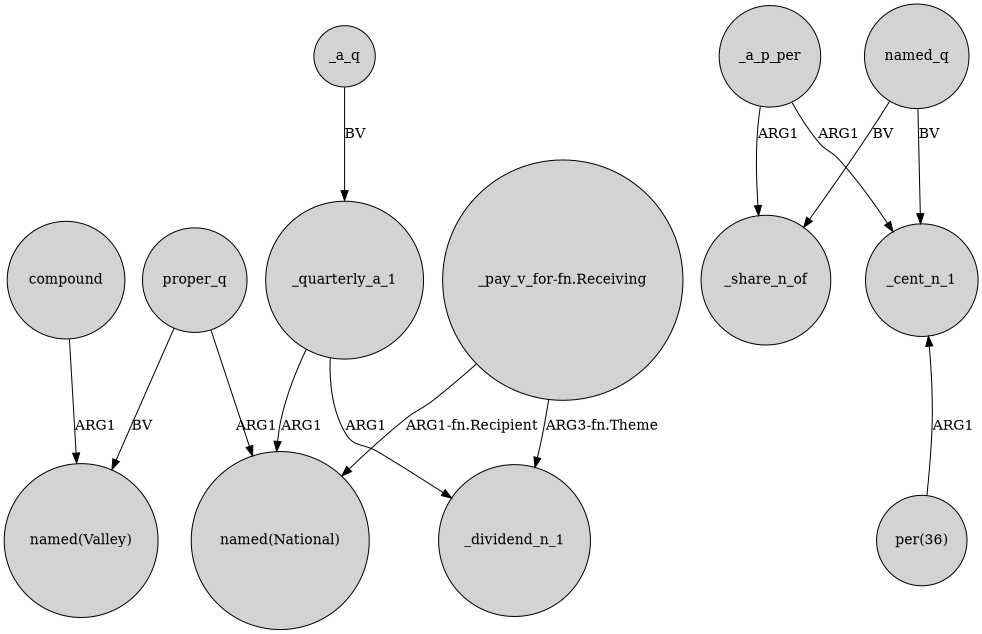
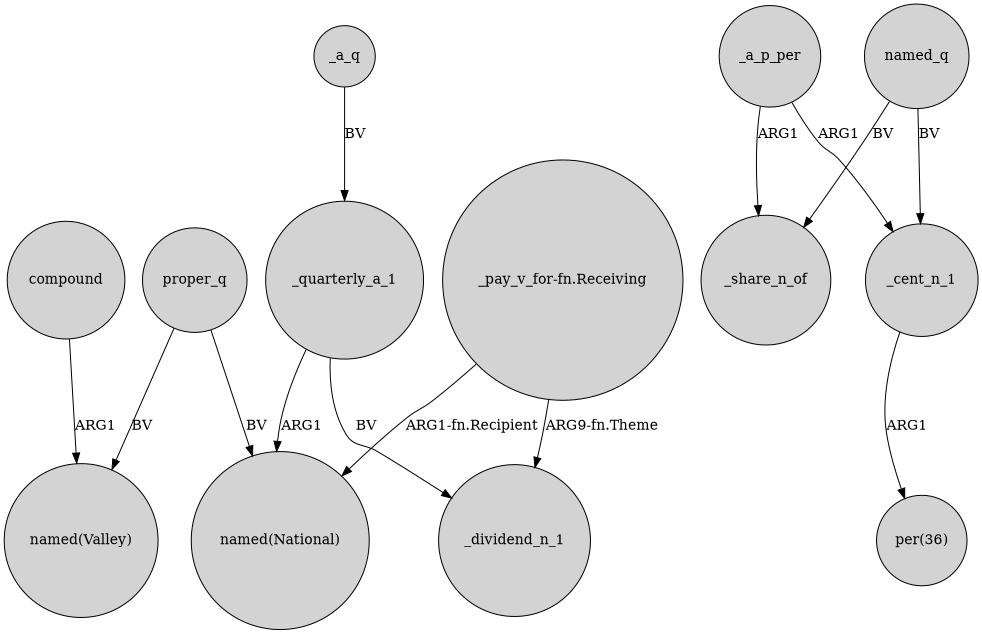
edge "per(36)" -> "_cent_n_1": reversed
edge "proper_q" -> "named(National)": label "ARG1" -> "BV"
edge "_quarterly_a_1" -> "_dividend_n_1": label "ARG1" -> "BV"
edge "_pay_v_for-fn.Receiving" -> "_dividend_n_1": label "ARG3-fn.Theme" -> "ARG9-fn.Theme"
